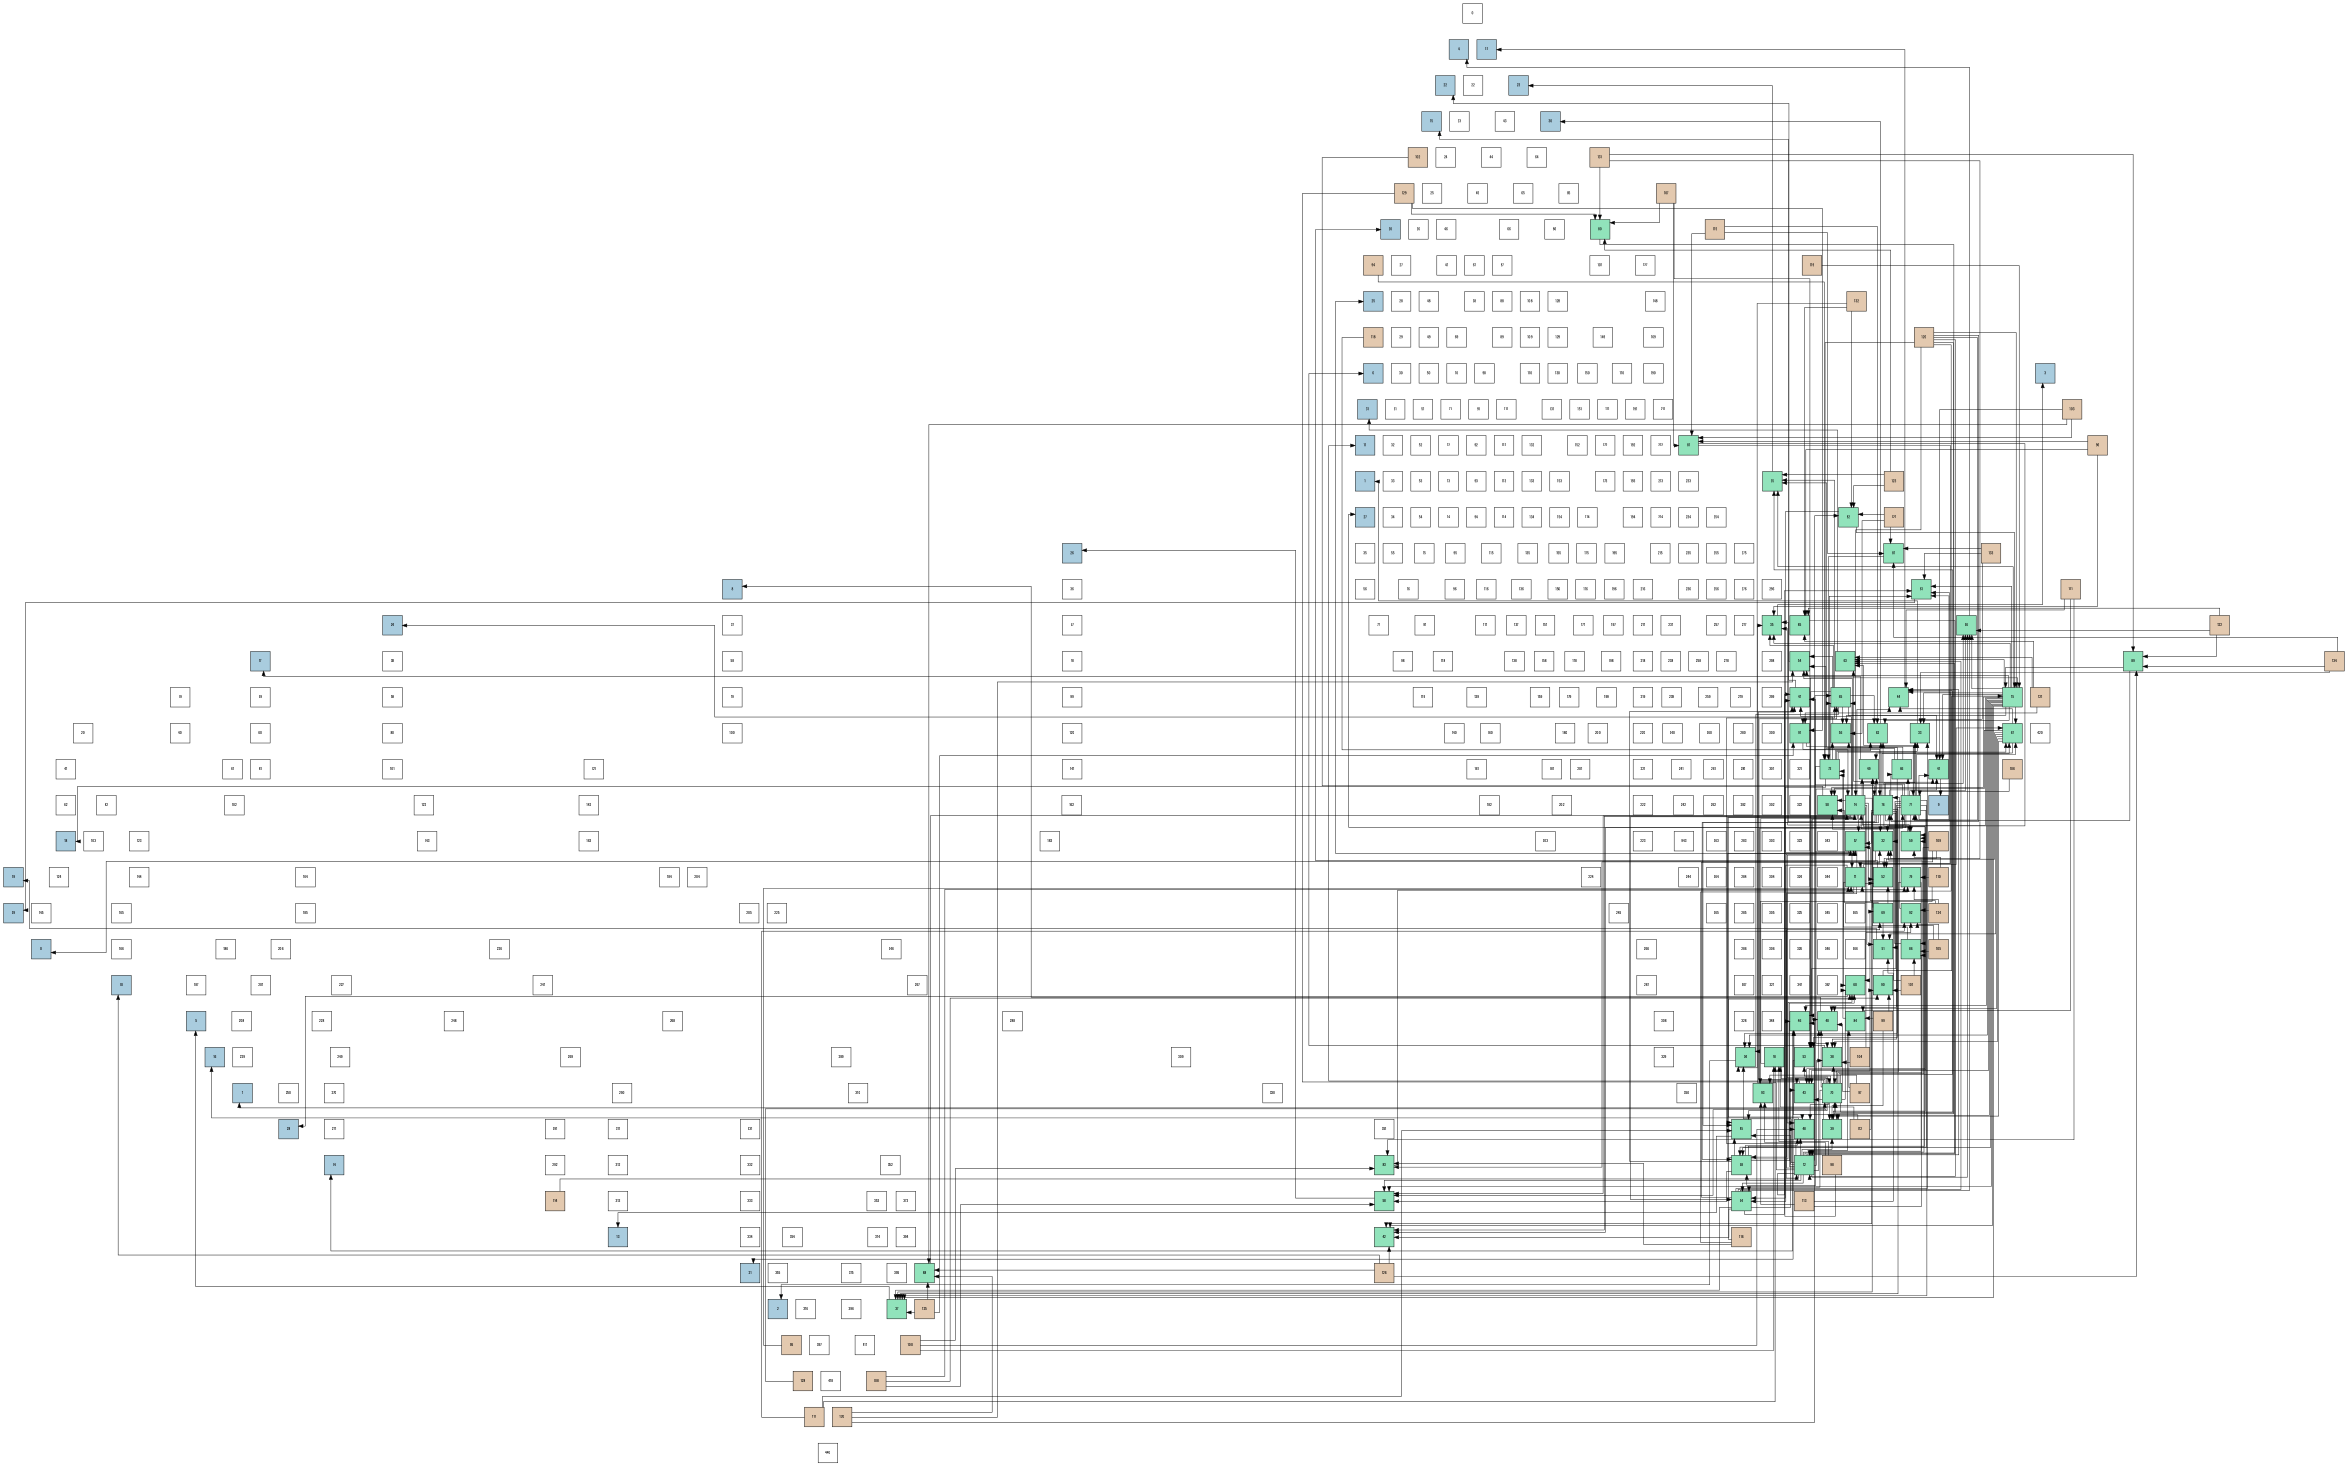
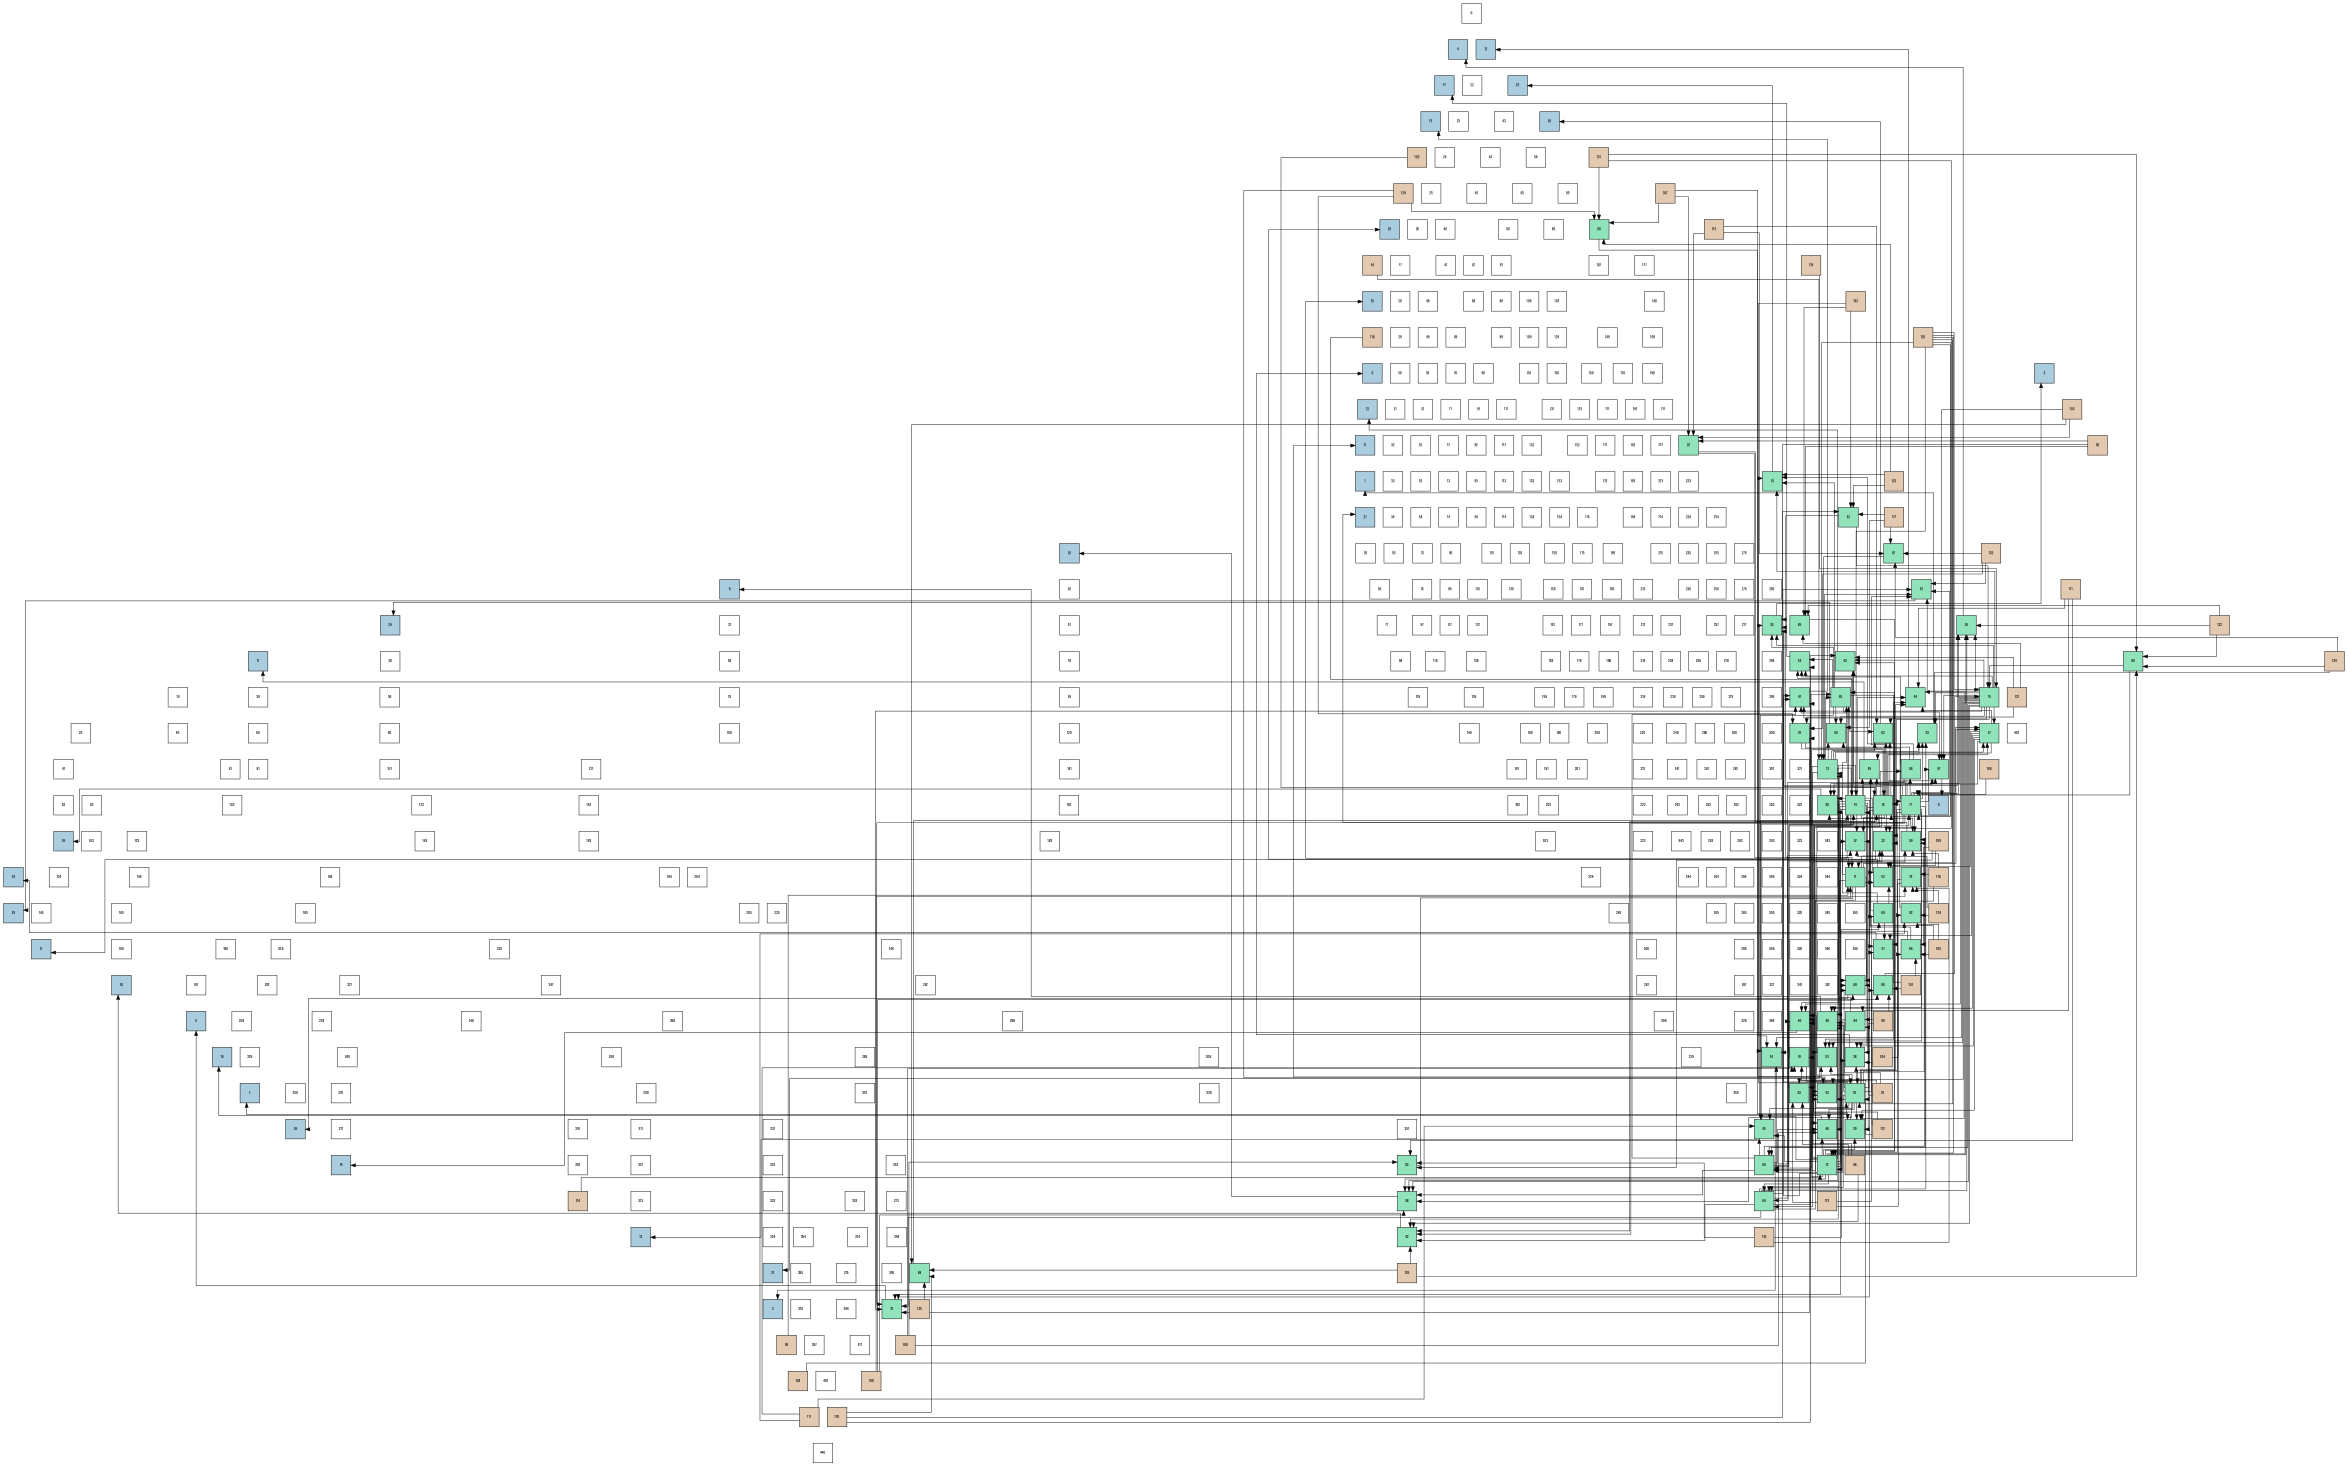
edge "126" -> "10": now "42" -> "10"
